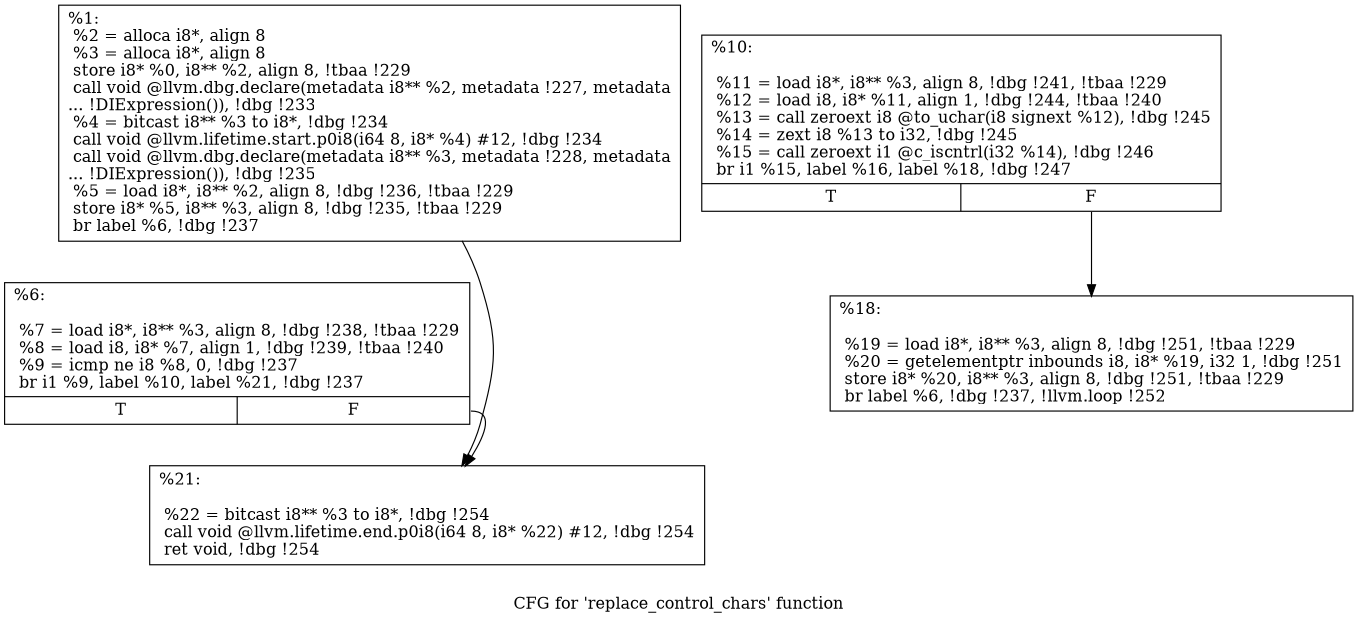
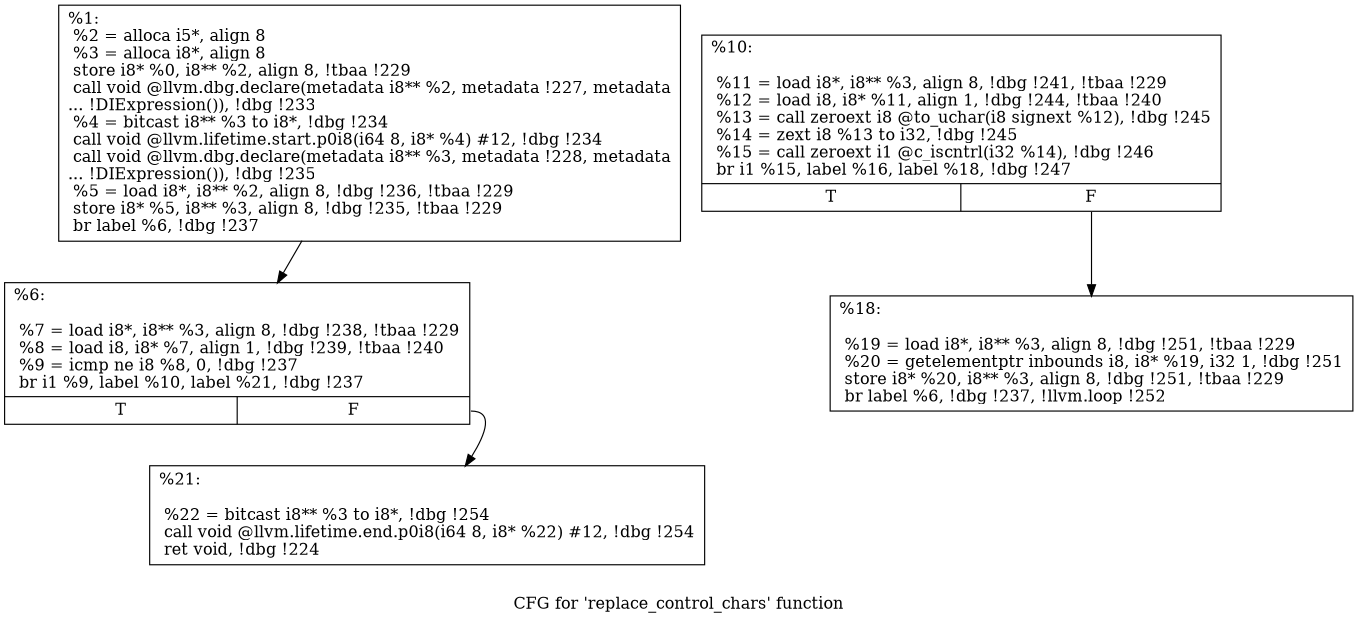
node "%1:": text "%2 = alloca i8*, align 8" -> "%2 = alloca i5*, align 8"
edge "%1:" -> "%21:": now "%1:" -> "%6:"
node "%21:": text "ret void, !dbg !254" -> "ret void, !dbg !224"
